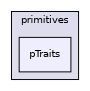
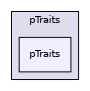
cluster "primitives": label "primitives" -> "pTraits"
